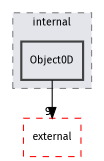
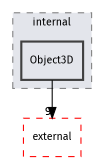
node "Object0D": label "Object0D" -> "Object3D"
